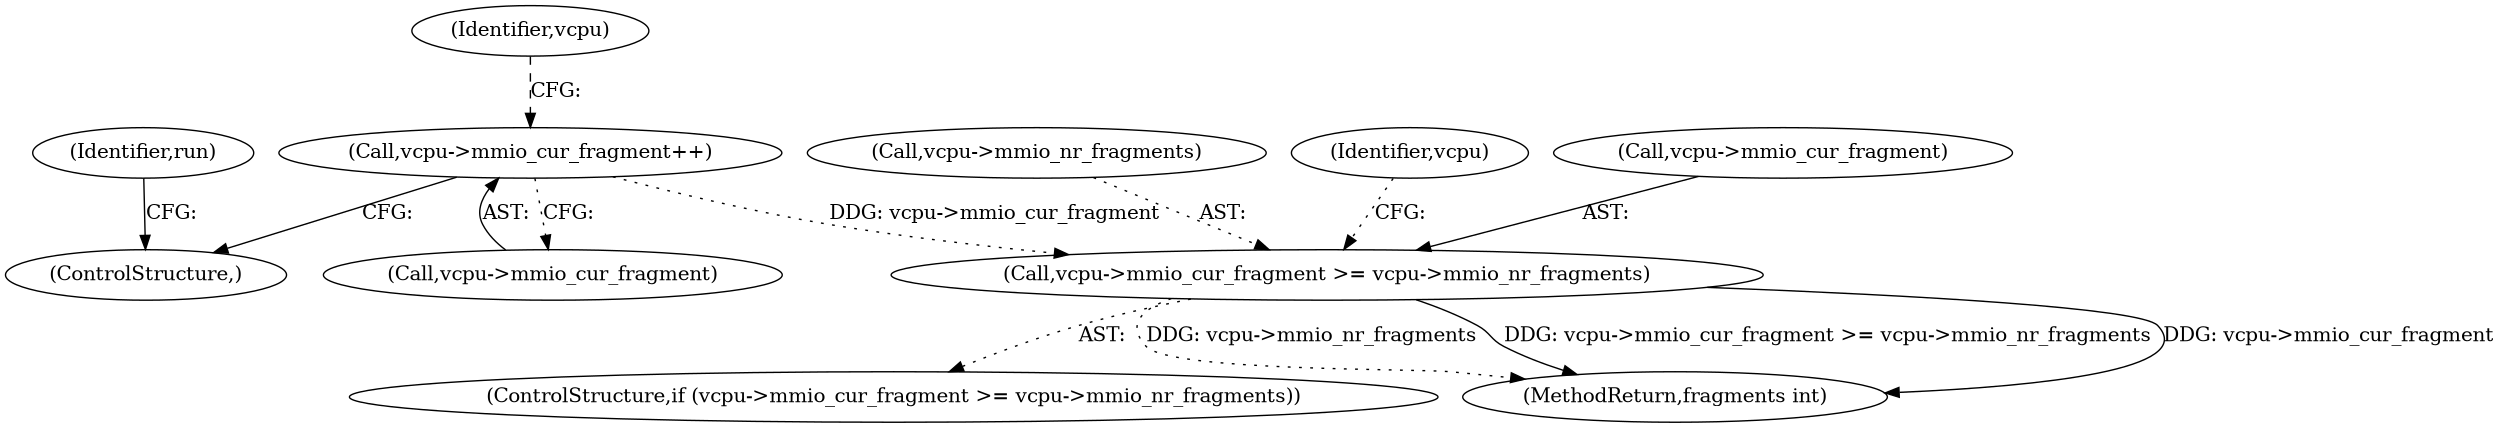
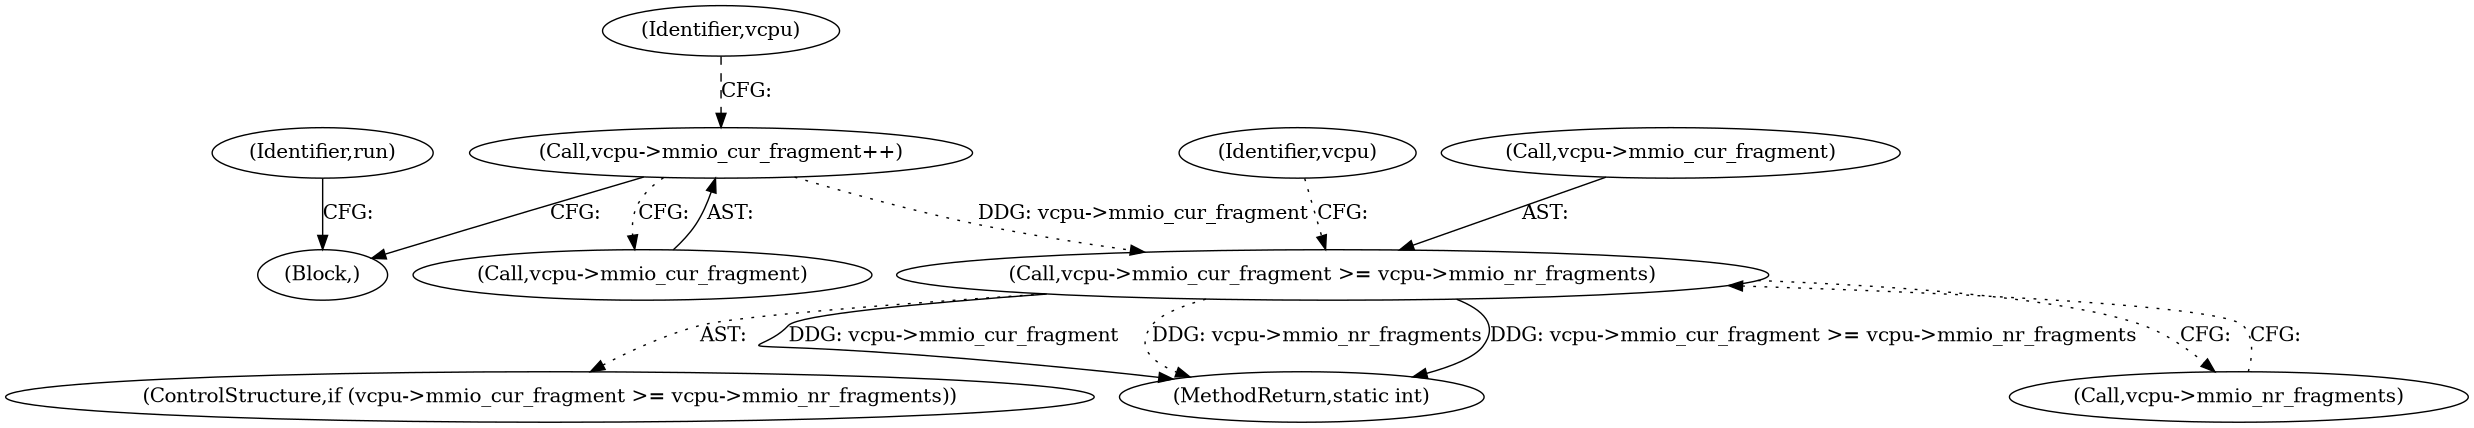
edge "(Call,vcpu->mmio_nr_fragments)" -> "(Call,vcpu->mmio_cur_fragment >= vcpu->mmio_nr_fragments)": label "AST: " -> "CFG: "
node "(ControlStructure,)": label "(ControlStructure,)" -> "(Block,)"
edge "(Call,vcpu->mmio_cur_fragment >= vcpu->mmio_nr_fragments)" -> "(Call,vcpu->mmio_nr_fragments)": added, label "CFG:"
node "(MethodReturn,fragments int)": label "(MethodReturn,fragments int)" -> "(MethodReturn,static int)"
